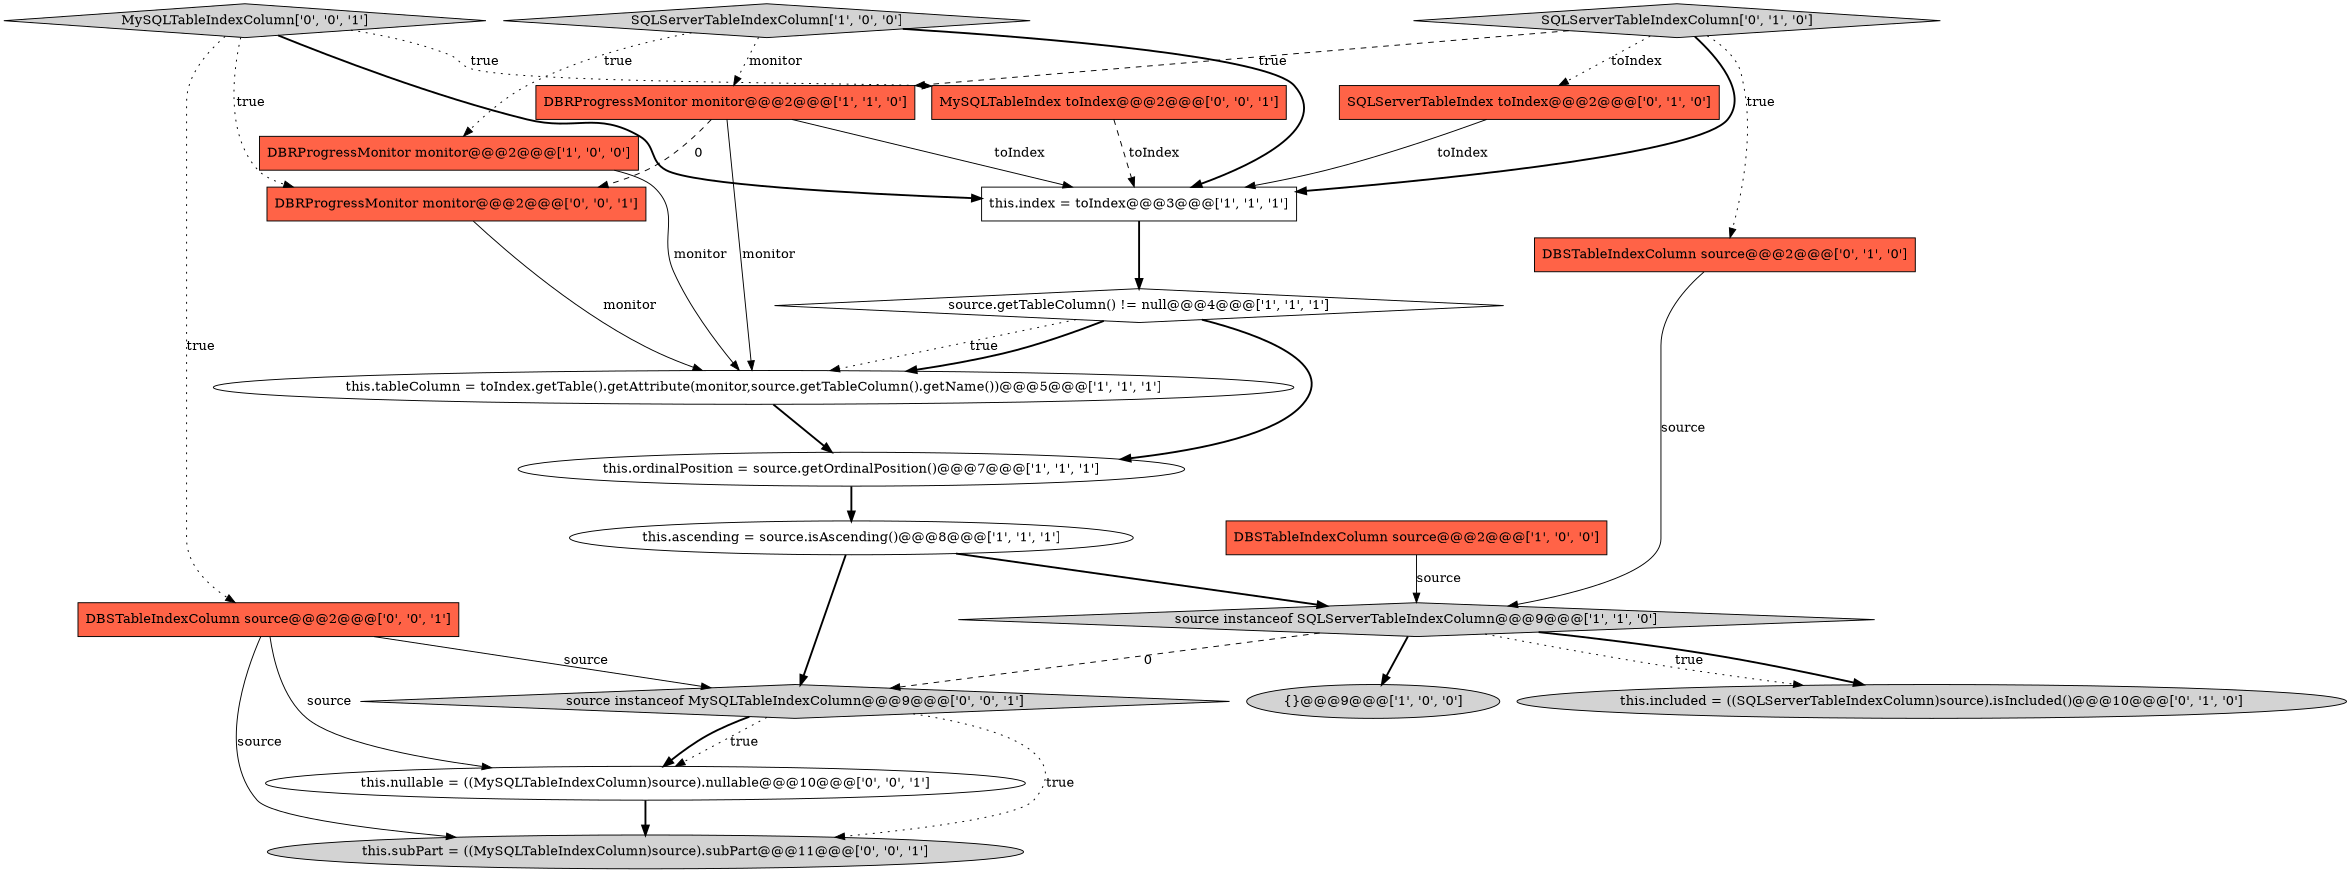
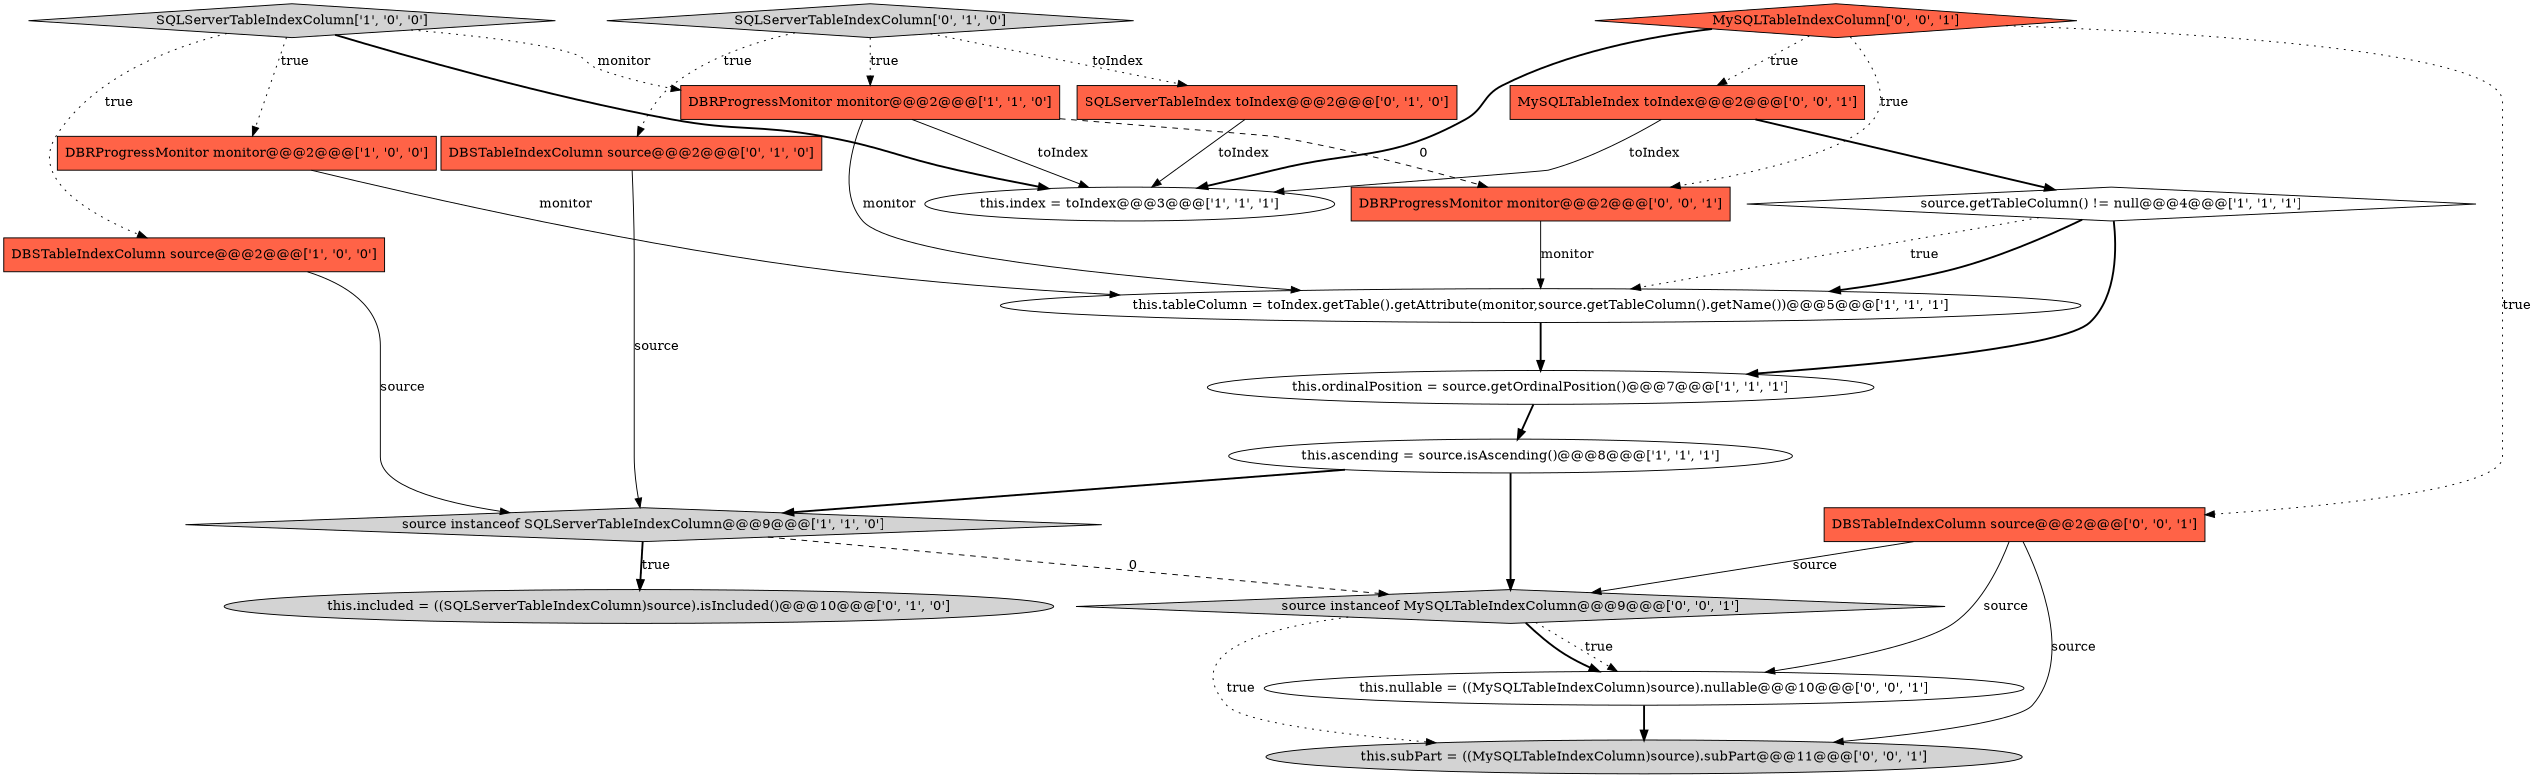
node "MySQLTableIndexColumn['0', '0', '1']": fillcolor lightgray -> tomato
edge "SQLServerTableIndexColumn['0', '1', '0']" -> "DBRProgressMonitor monitor@@@2@@@['1', '1', '0']": style dashed -> dotted
edge "SQLServerTableIndexColumn['1', '0', '0']" -> "DBSTableIndexColumn source@@@2@@@['1', '0', '0']": added, label "true"
edge "MySQLTableIndex toIndex@@@2@@@['0', '0', '1']" -> "this.index = toIndex@@@3@@@['1', '1', '1']": style dashed -> solid
edge "SQLServerTableIndexColumn['0', '1', '0']" -> "this.index = toIndex@@@3@@@['1', '1', '1']": removed
node "this.index = toIndex@@@3@@@['1', '1', '1']": shape box -> ellipse
edge "this.index = toIndex@@@3@@@['1', '1', '1']" -> "source.getTableColumn() != null@@@4@@@['1', '1', '1']": now "MySQLTableIndex toIndex@@@2@@@['0', '0', '1']" -> "source.getTableColumn() != null@@@4@@@['1', '1', '1']"
node "{}@@@9@@@['1', '0', '0']": removed
